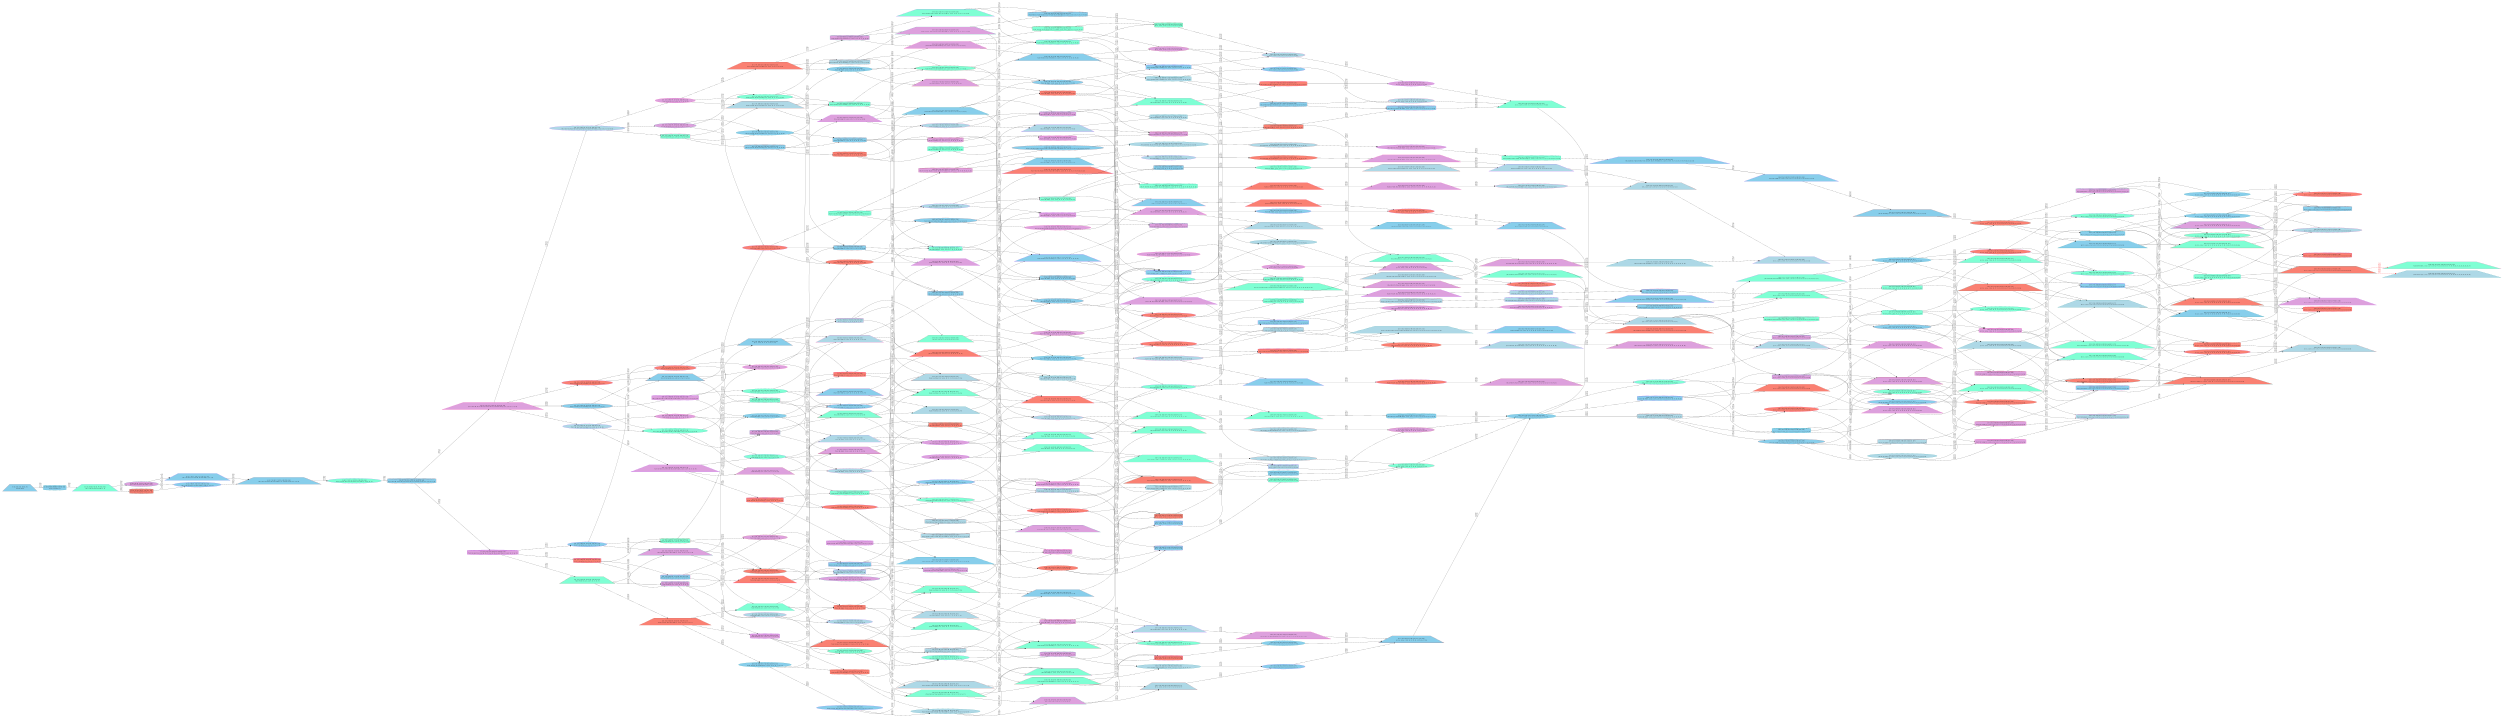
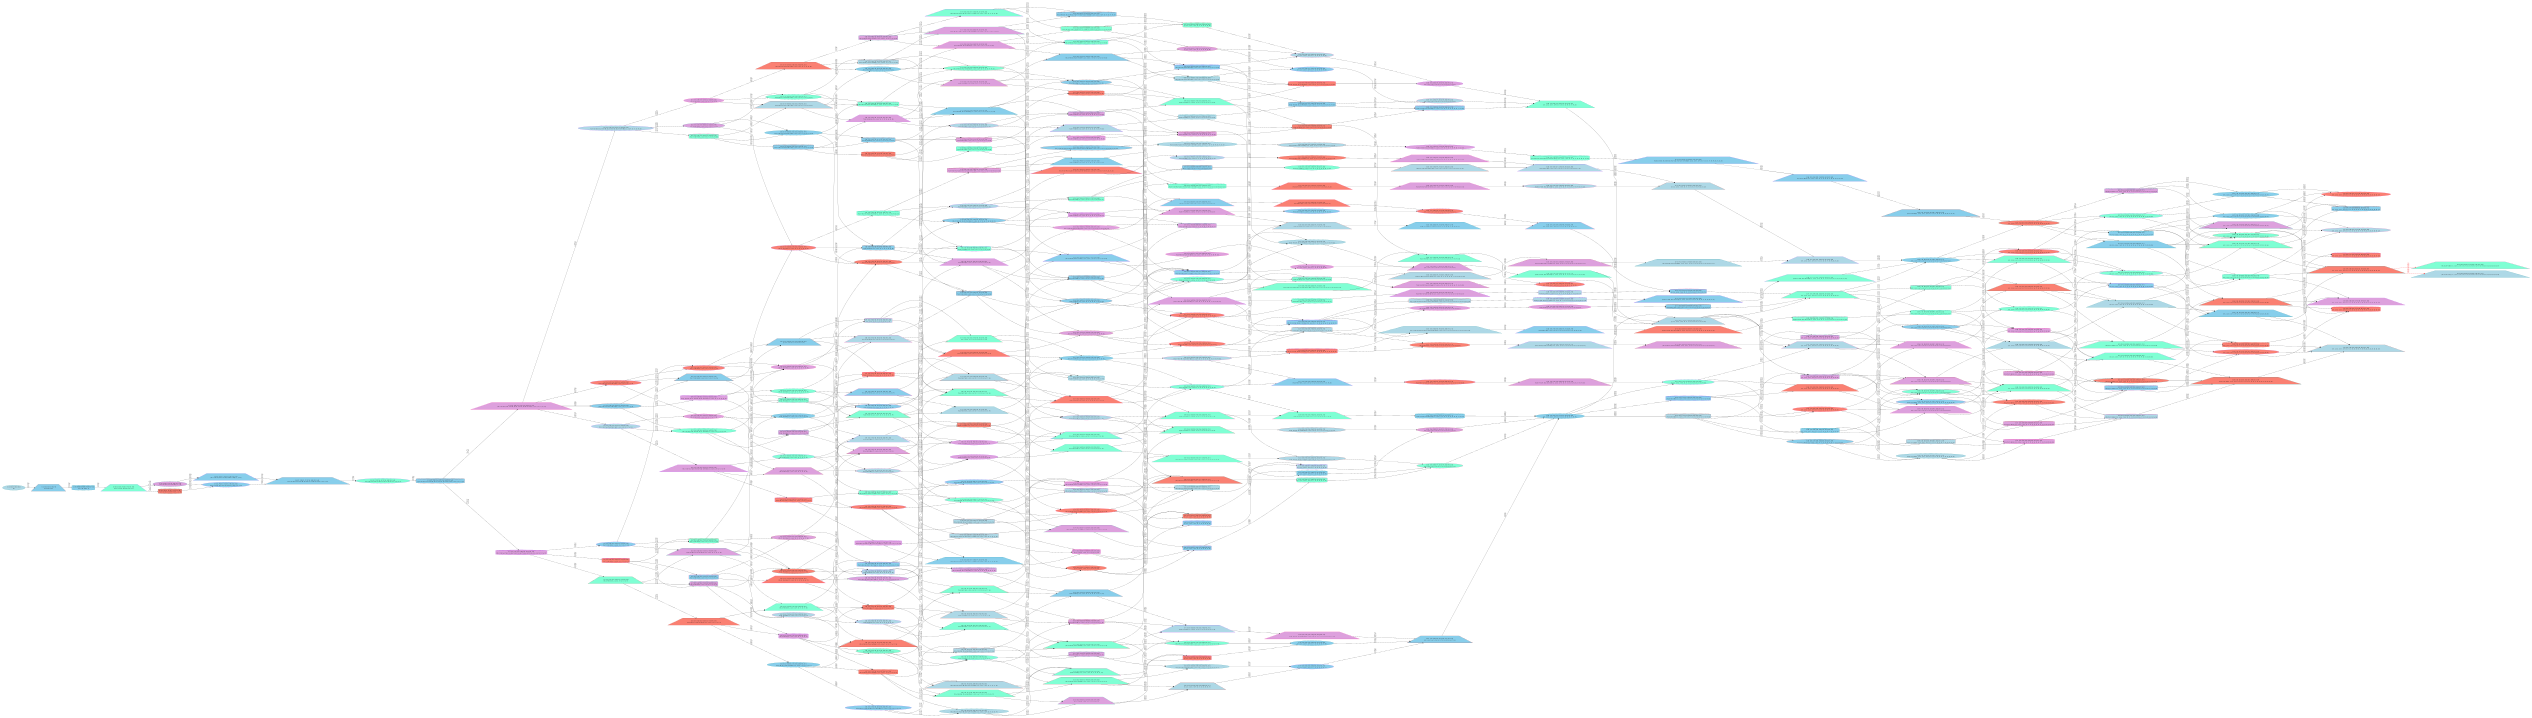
node "S0: [0, 0] [0, 0] [0, 0] [0, 0] {}{}": added
